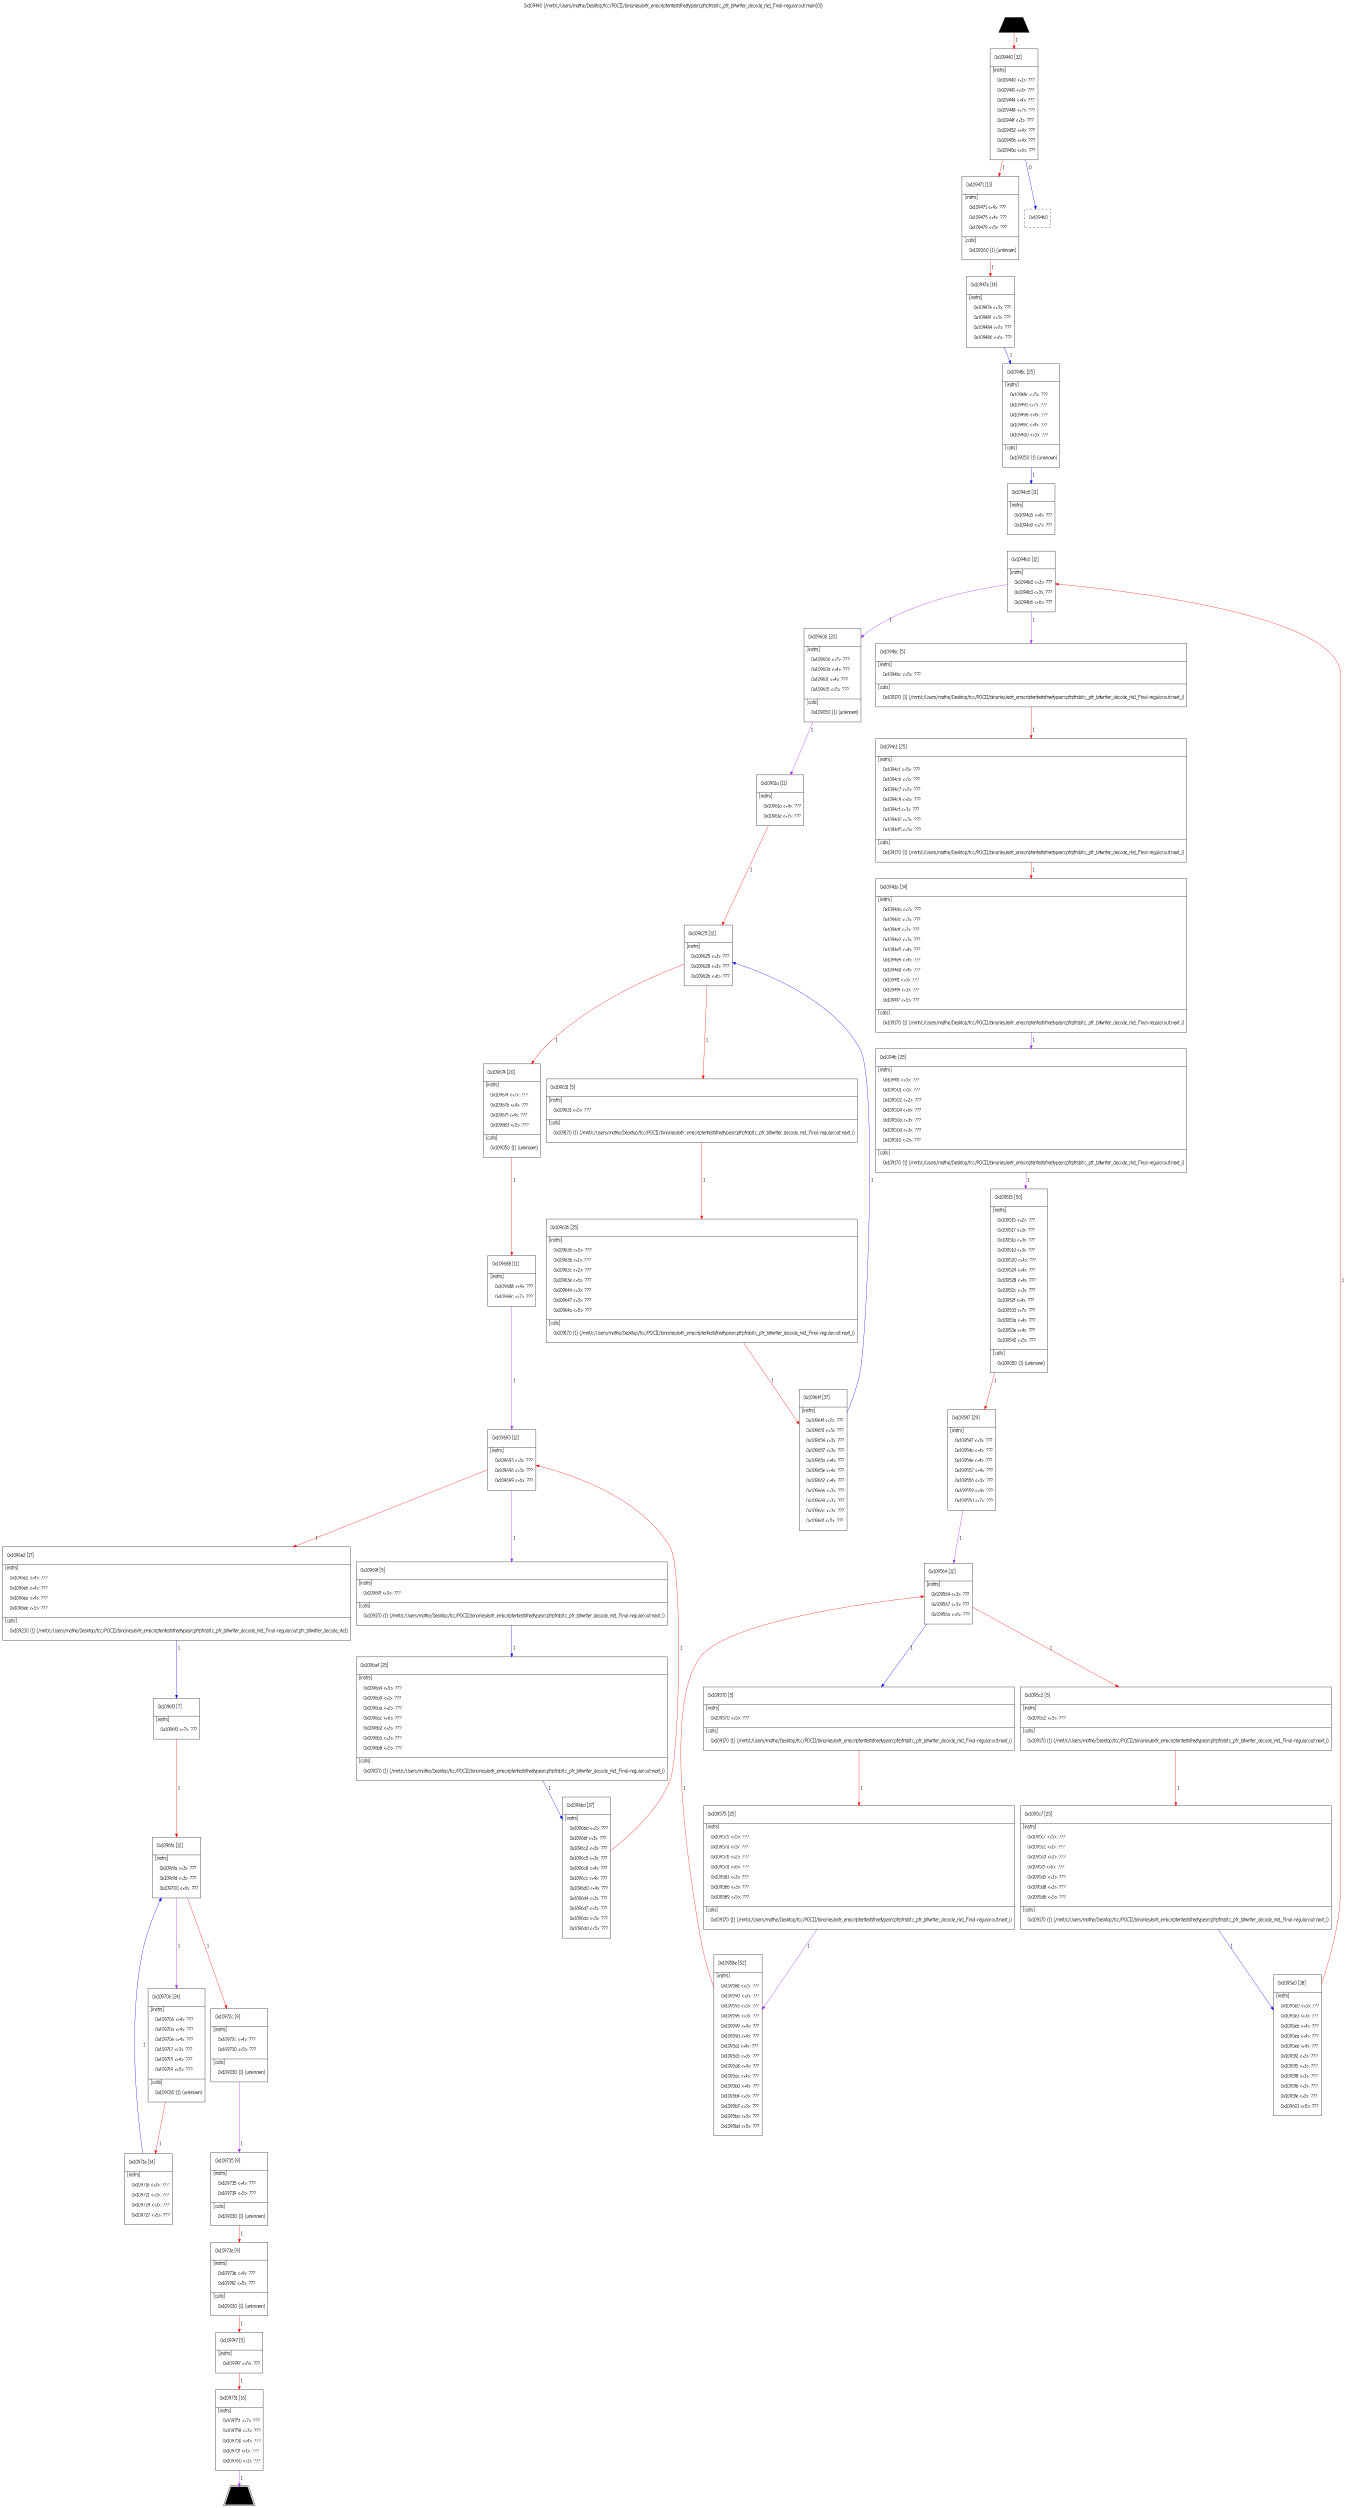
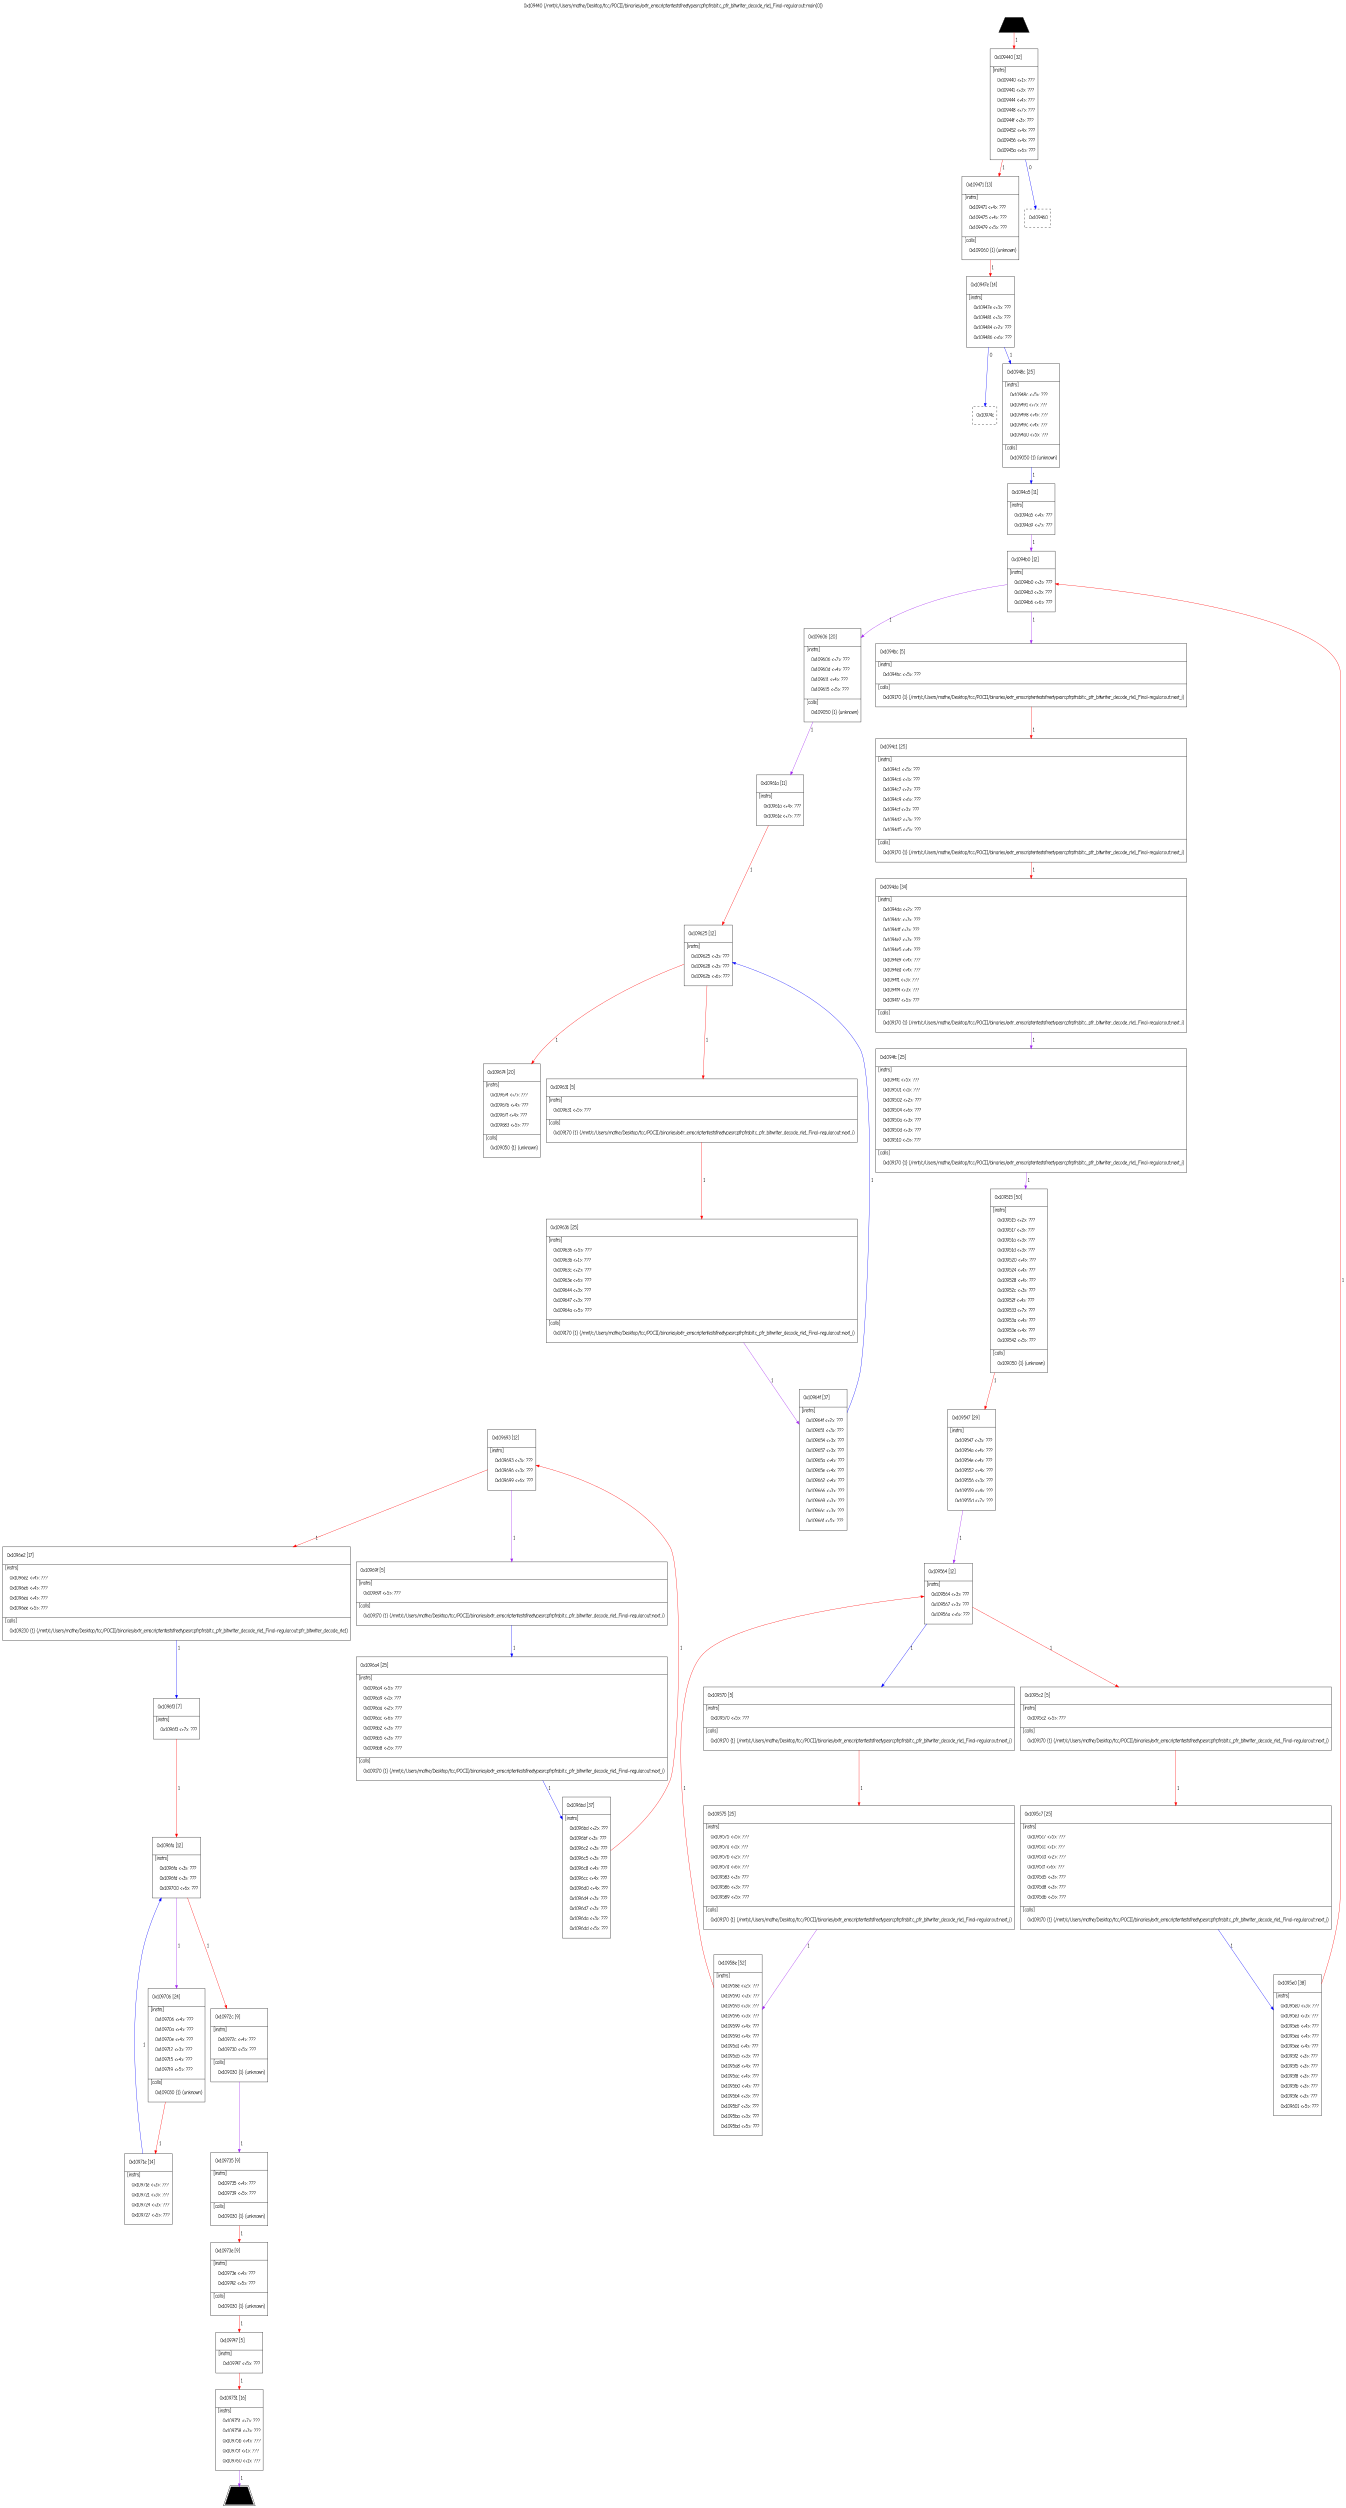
node "0x10974c": added
edge "0x1094a5 [11]" -> "0x1094b0 [12]": added, label "1"
node "0x109688 [11]": removed
edge "0x109636 [25]" -> "0x10964f [37]": color red -> purple
